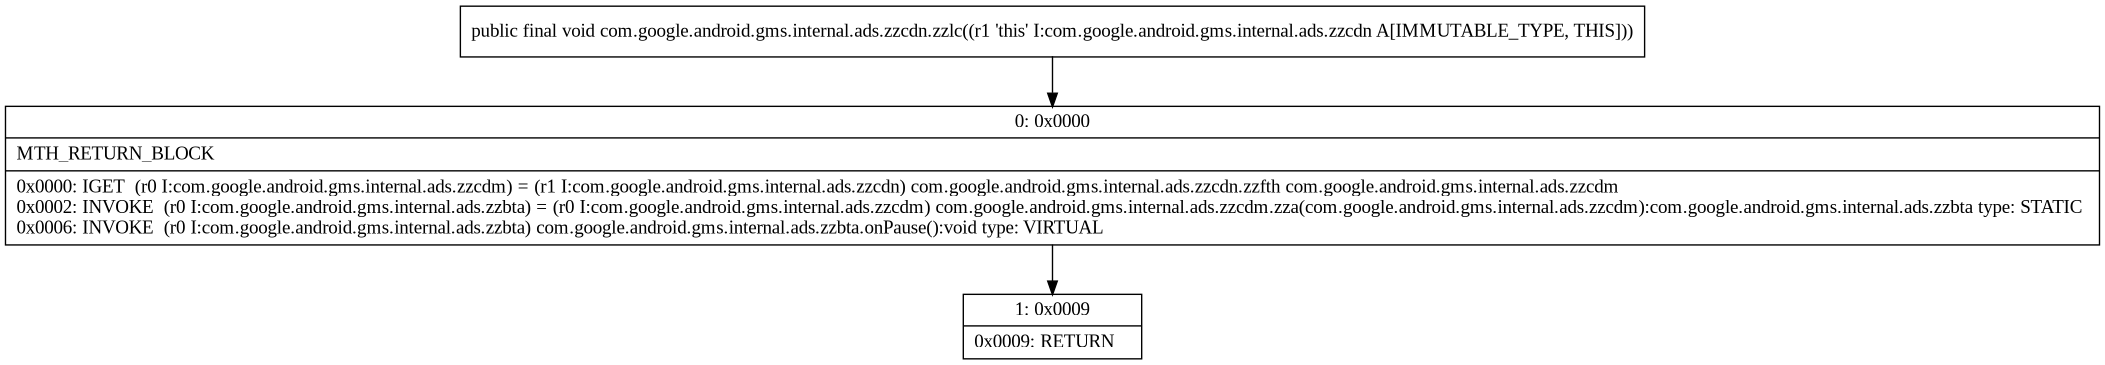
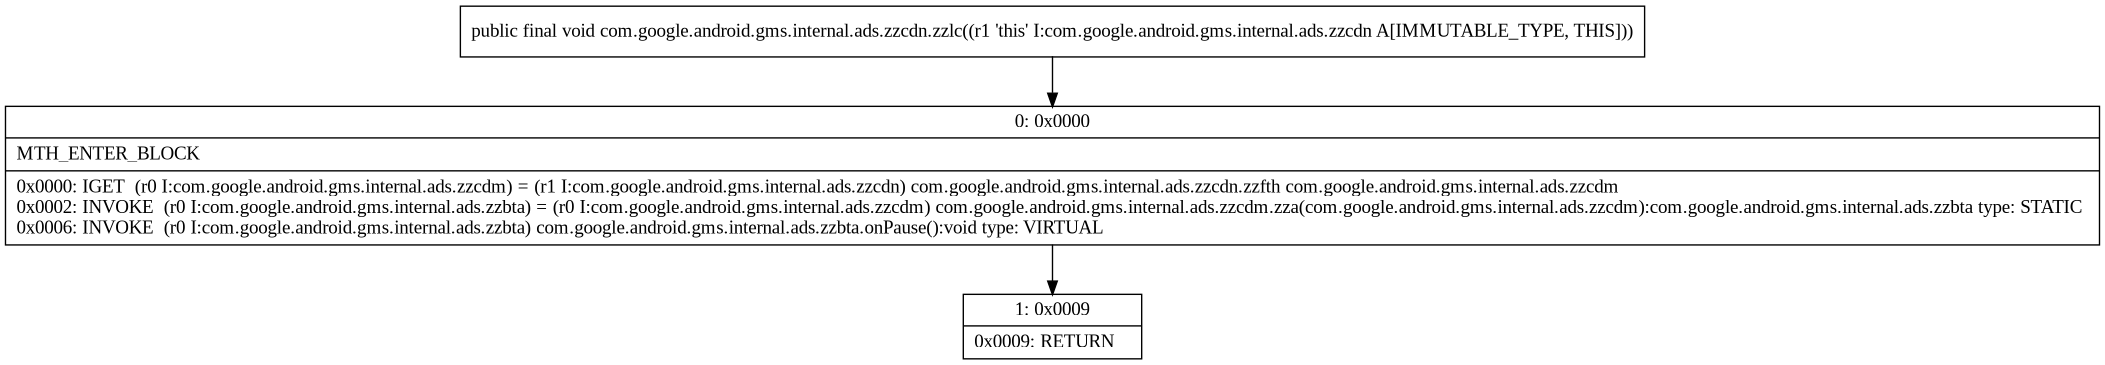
node "0: 0x0000": text "MTH_RETURN_BLOCK" -> "MTH_ENTER_BLOCK"
